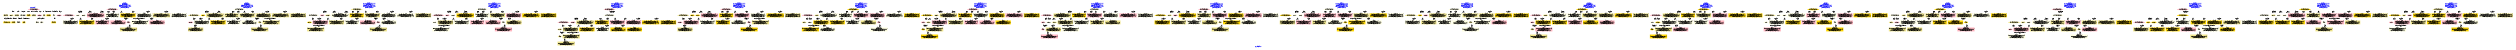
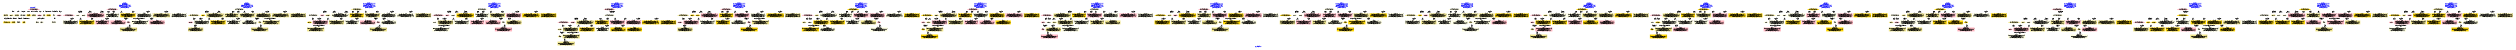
node "Place Made": fillcolor gold -> lightyellow
